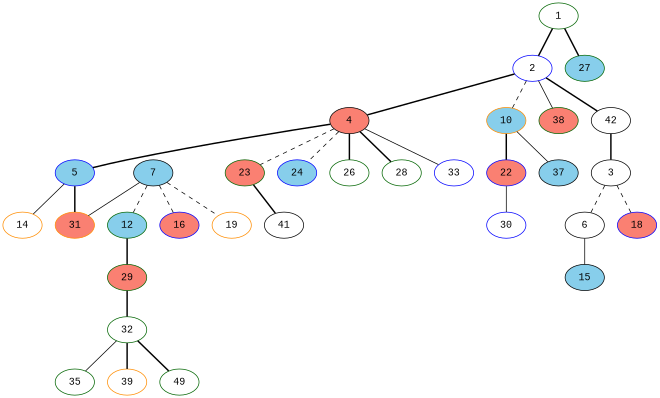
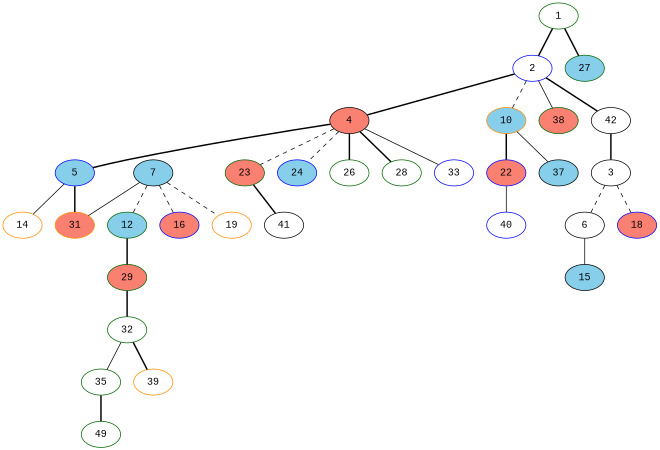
node "30": label "30" -> "40"
edge "32" -- "49": now "35" -- "49"
